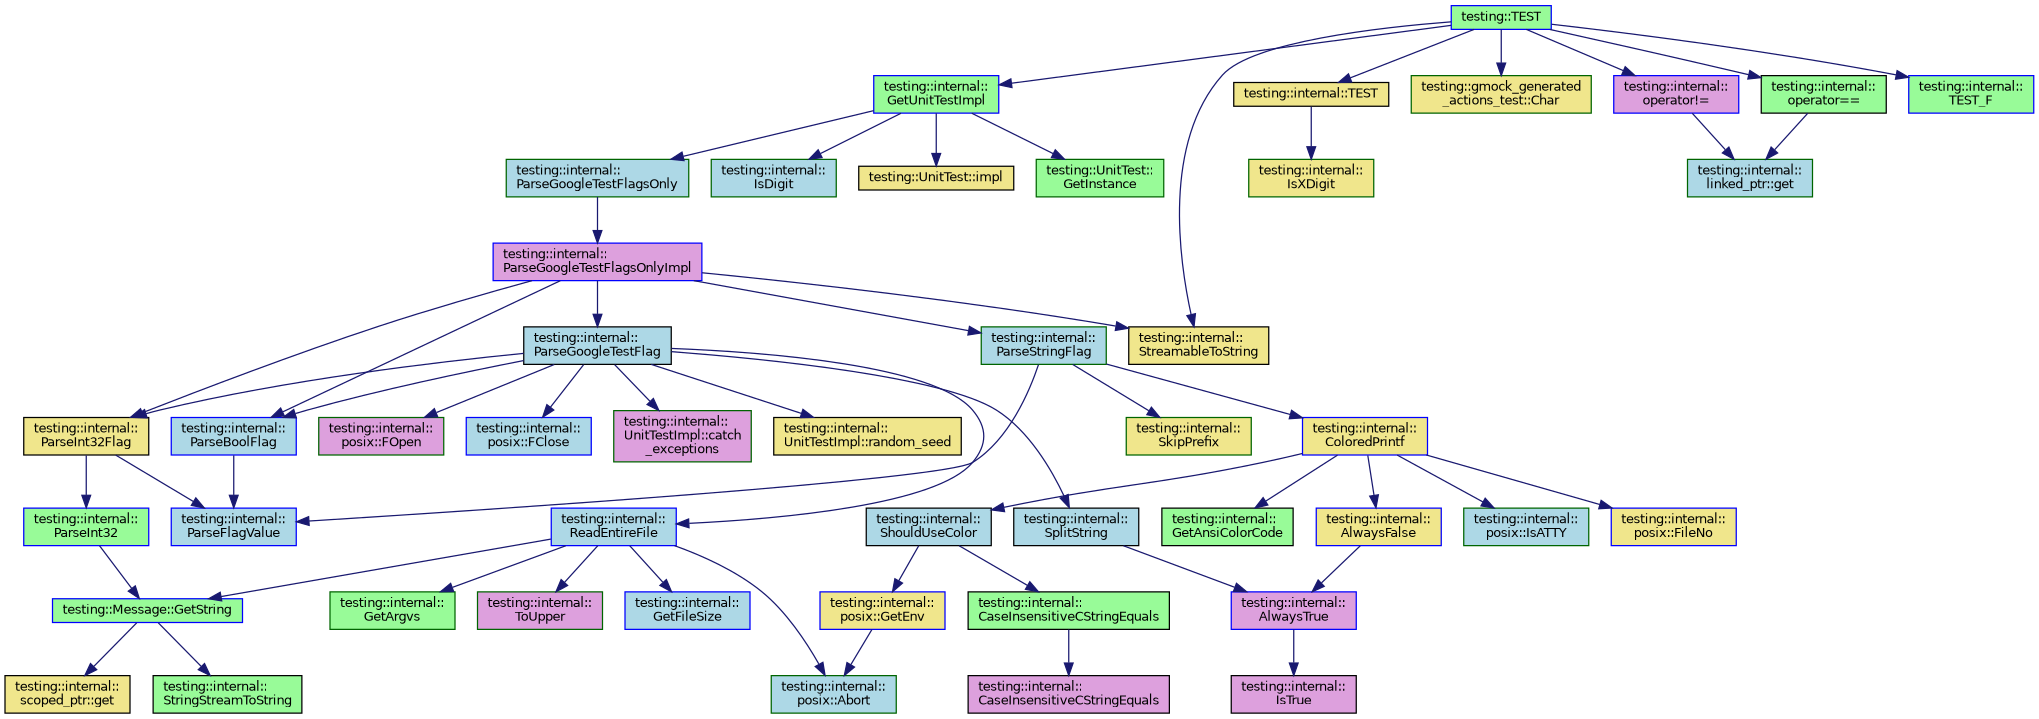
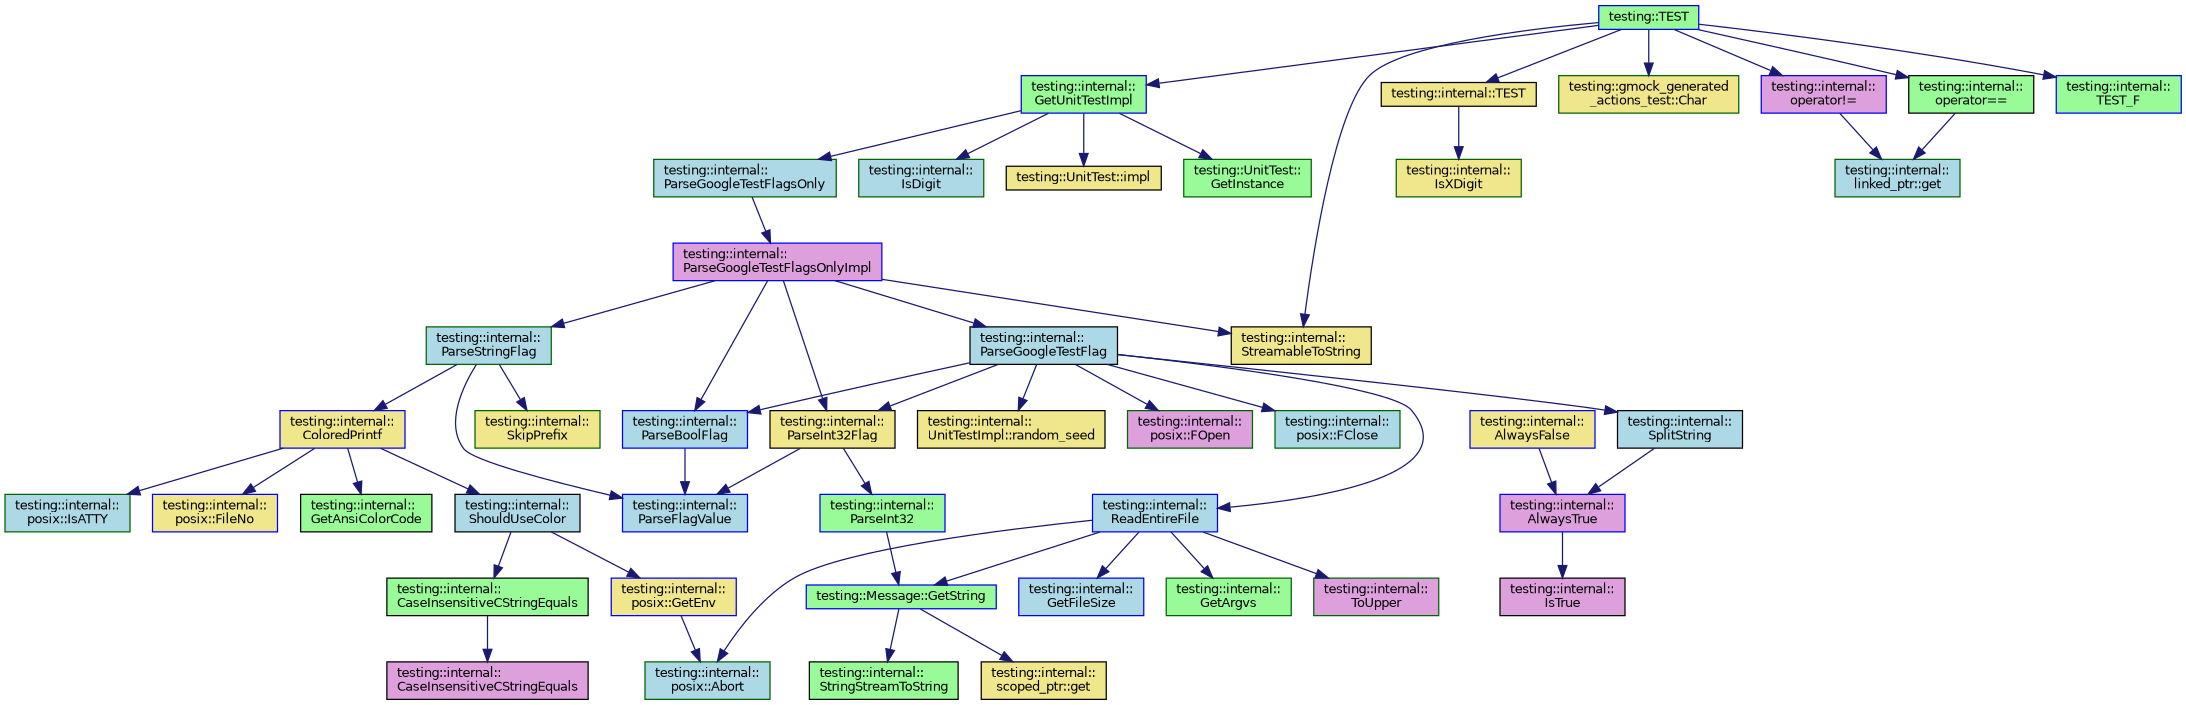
node "testing::internal:: posix::FClose": color blue -> darkgreen
node "testing::internal:: UnitTestImpl::catch _exceptions": removed
edge "testing::internal:: ColoredPrintf" -> "testing::internal:: AlwaysFalse": removed
